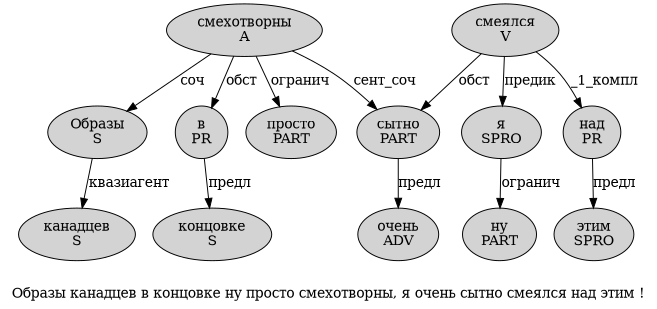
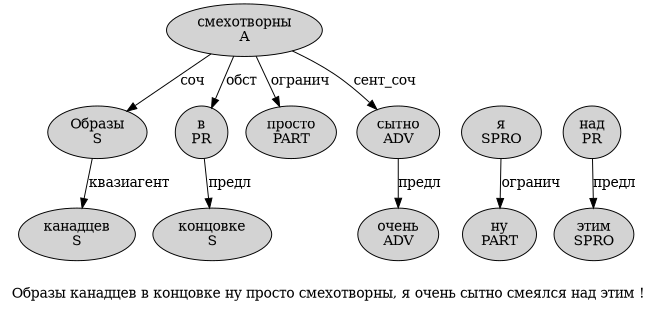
node "смеялся V": removed
node "сытно PART": label "сытно PART" -> "сытно ADV"
